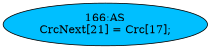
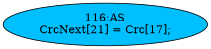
node "166:AS CrcNext[21] = Crc[17];": label "166:AS CrcNext[21] = Crc[17];" -> "116:AS CrcNext[21] = Crc[17];"
